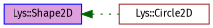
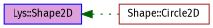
node "Lys::Circle2D": label "Lys::Circle2D" -> "Shape::Circle2D"
